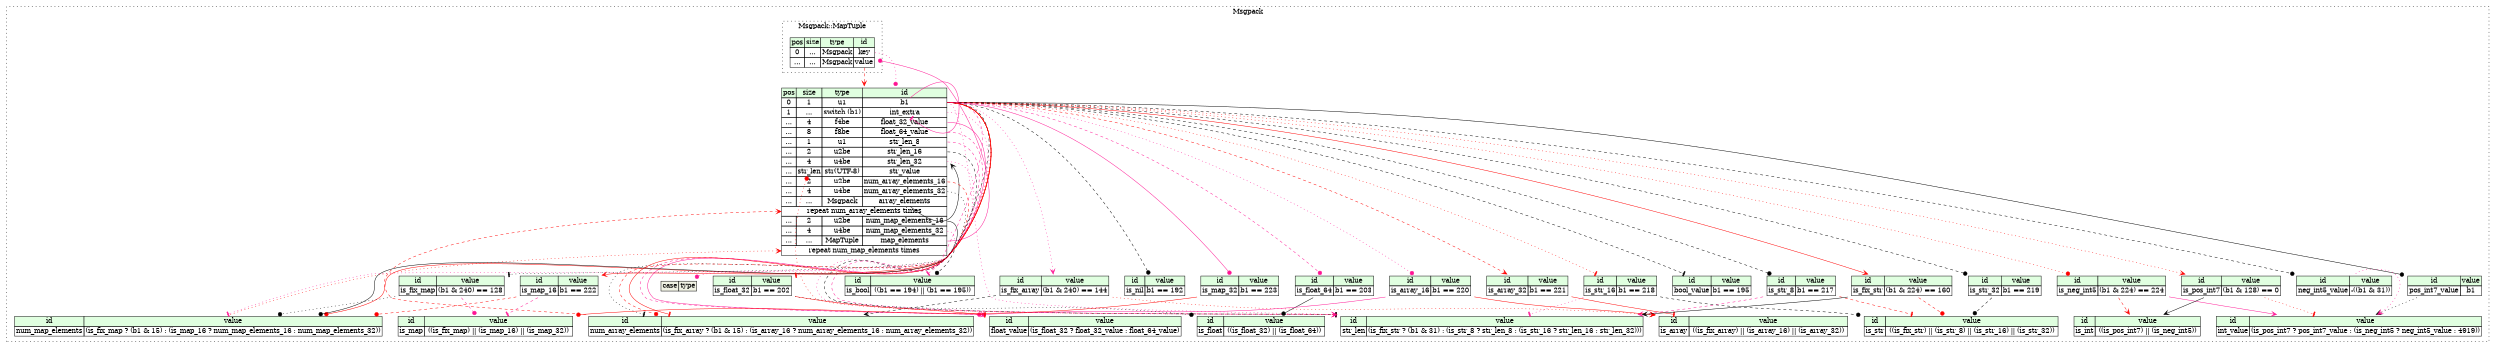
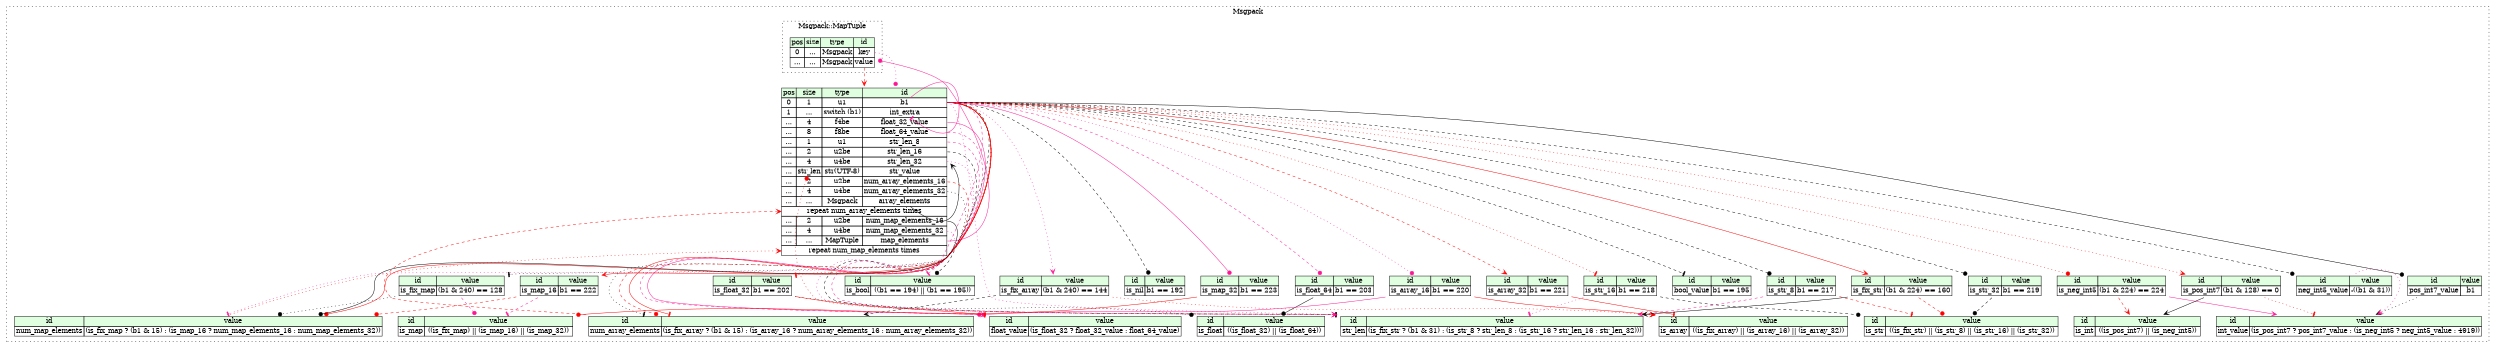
node "case": removed
